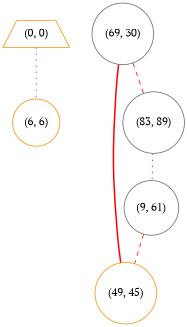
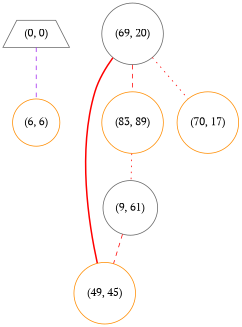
node "(0, 0)": color darkorange -> gray40
node "(69, 30)": label "(69, 30)" -> "(69, 20)"
edge "(0, 0)" -- "(6, 6)": style dotted -> dashed
node "(83, 89)": color gray40 -> darkorange
node "(70, 17)": added
